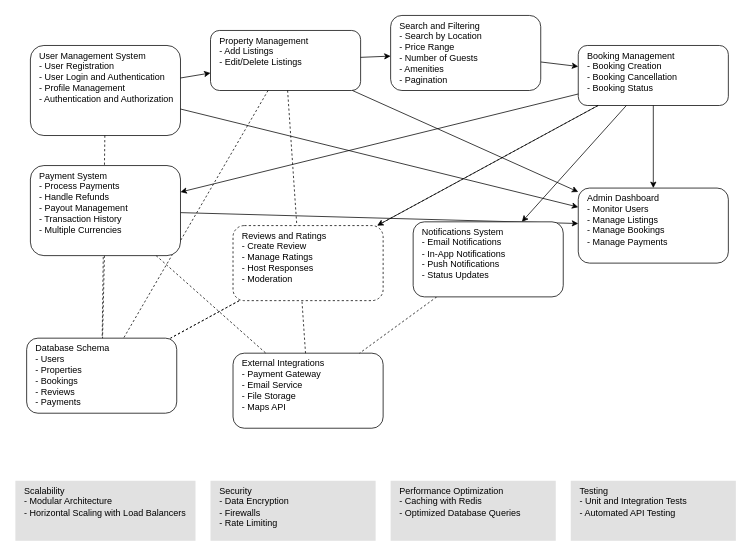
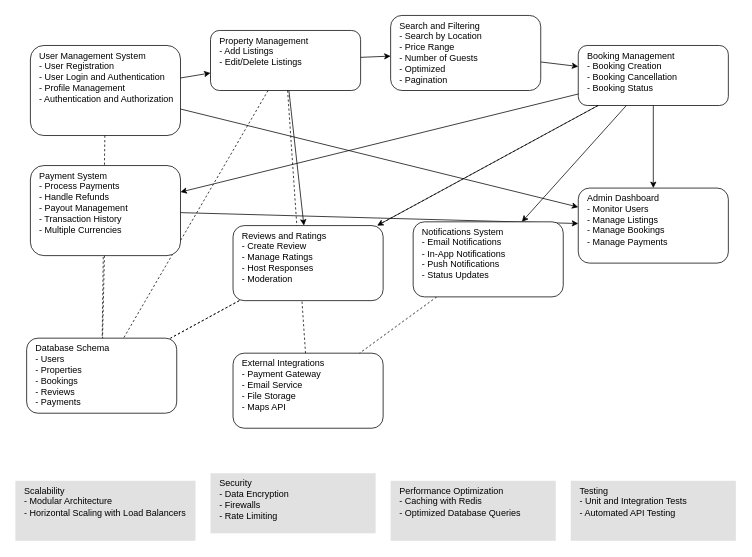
node "Search and Filtering - Search by Location - Price Range - Number of Guests - Amenities - Pagination": label "Search and Filtering - Search by Location - Price Range - Number of Guests - Amenities - Pagination" -> "Search and Filtering - Search by Location - Price Range - Number of Guests - Optimized - Pagination"
edge "Property Management - Add Listings - Edit/Delete Listings" -> "Admin Dashboard - Monitor Users - Manage Listings - Manage Bookings - Manage Payments": now "Property Management - Add Listings - Edit/Delete Listings" -> "Reviews and Ratings - Create Review - Manage Ratings - Host Responses - Moderation"
node "Reviews and Ratings - Create Review - Manage Ratings - Host Responses - Moderation": style dashed -> solid
edge "Payment System - Process Payments - Handle Refunds - Payout Management - Transaction History - Multiple Currencies" -- "External Integrations - Payment Gateway - Email Service - File Storage - Maps API": removed
node "Security - Data Encryption - Firewalls - Rate Limiting": moved (293, 510) -> (293, 503)
